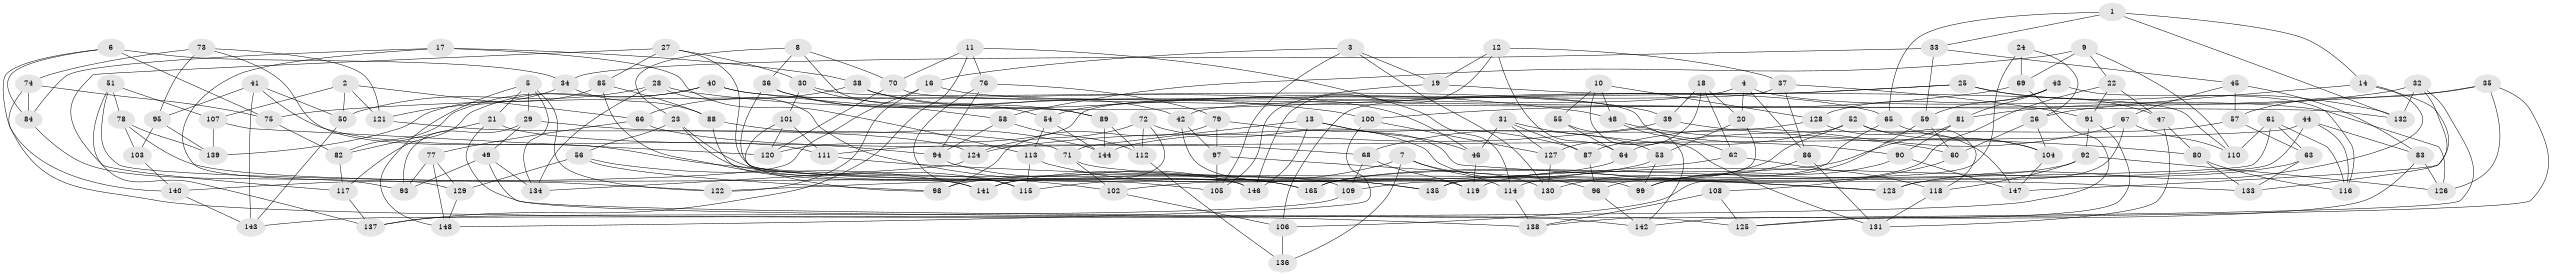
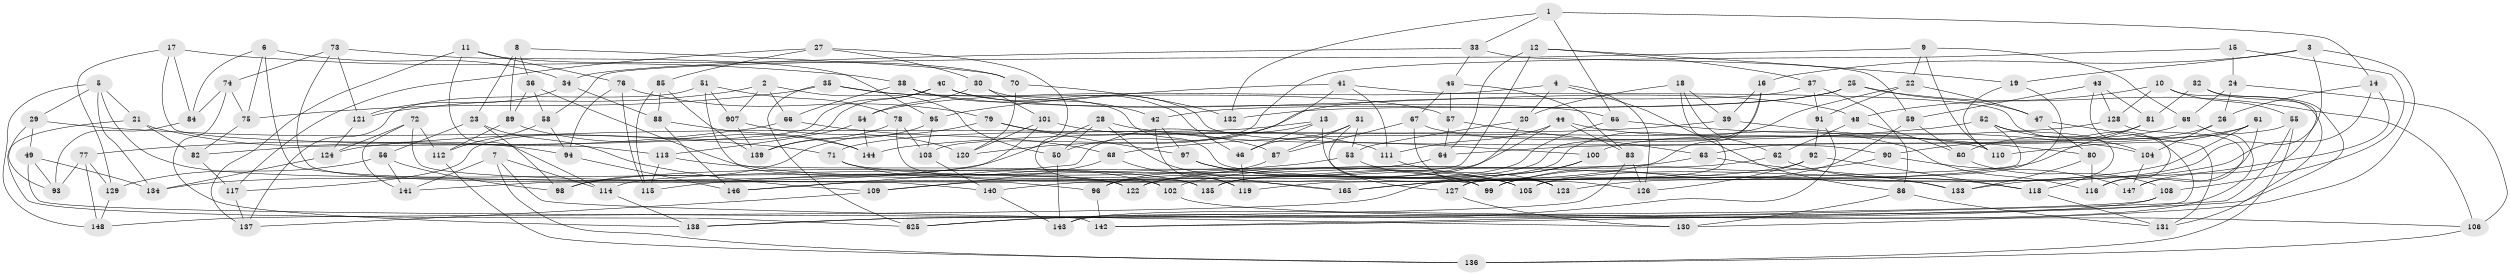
node "15": added
edge "32" -- "132": removed
node "107": label "107" -> "907"
node "125": label "125" -> "625"
edge "55" -- "136": added
